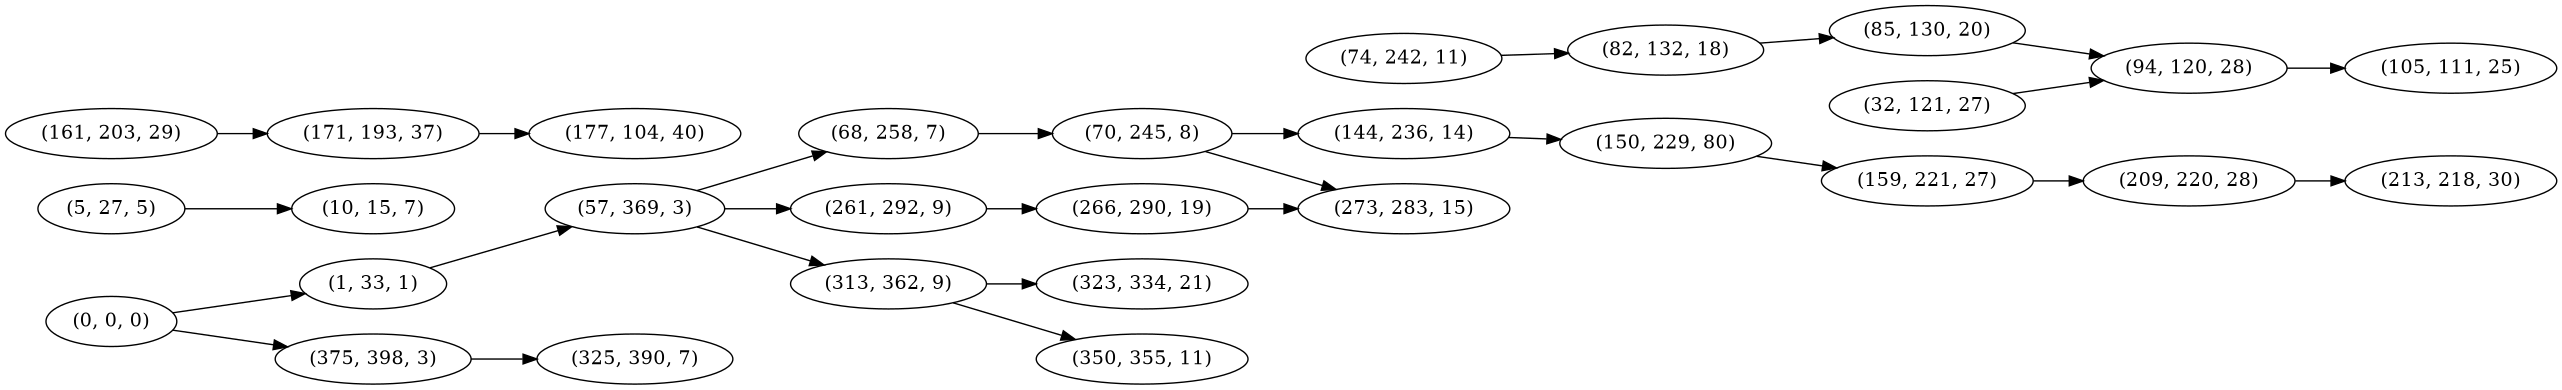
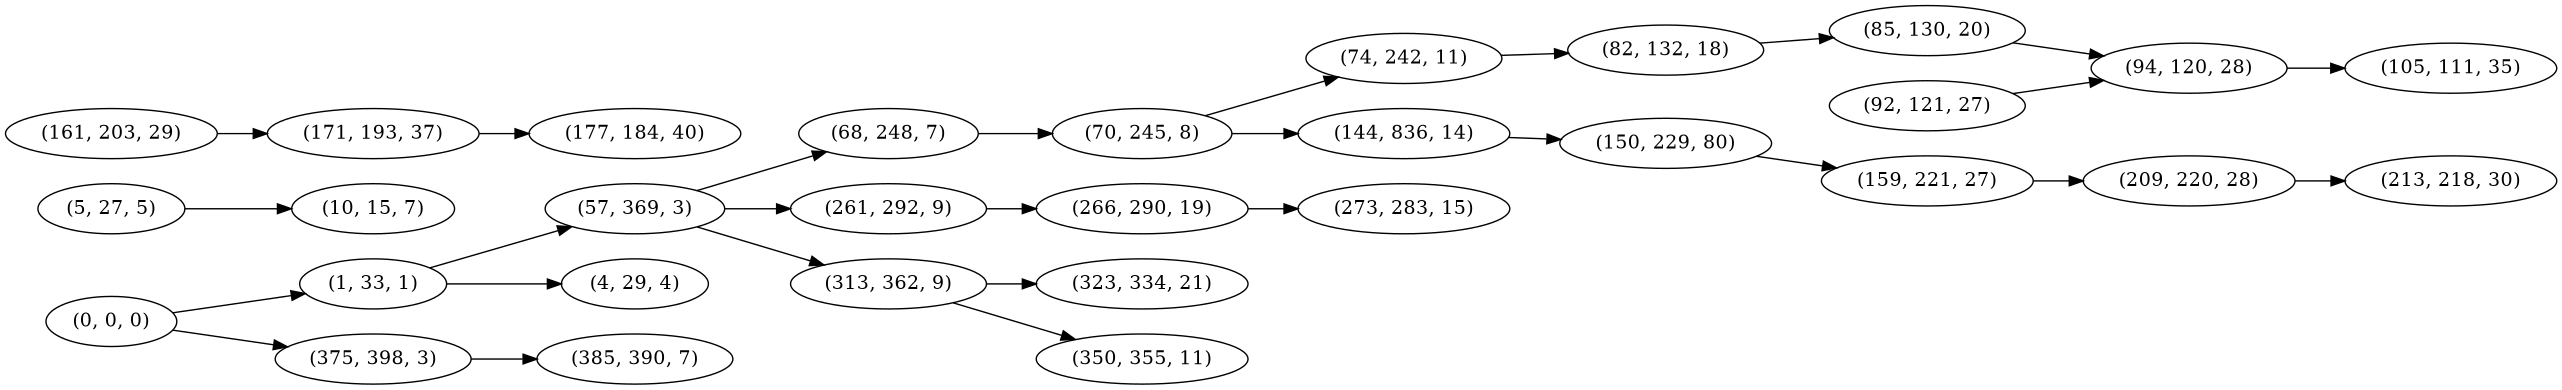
node "(105, 111, 25)": label "(105, 111, 25)" -> "(105, 111, 35)"
node "(32, 121, 27)": label "(32, 121, 27)" -> "(92, 121, 27)"
node "(177, 104, 40)": label "(177, 104, 40)" -> "(177, 184, 40)"
node "(68, 258, 7)": label "(68, 258, 7)" -> "(68, 248, 7)"
node "(144, 236, 14)": label "(144, 236, 14)" -> "(144, 836, 14)"
edge "(70, 245, 8)" -> "(273, 283, 15)": now "(70, 245, 8)" -> "(74, 242, 11)"
node "(4, 29, 4)": added
node "(325, 390, 7)": label "(325, 390, 7)" -> "(385, 390, 7)"
